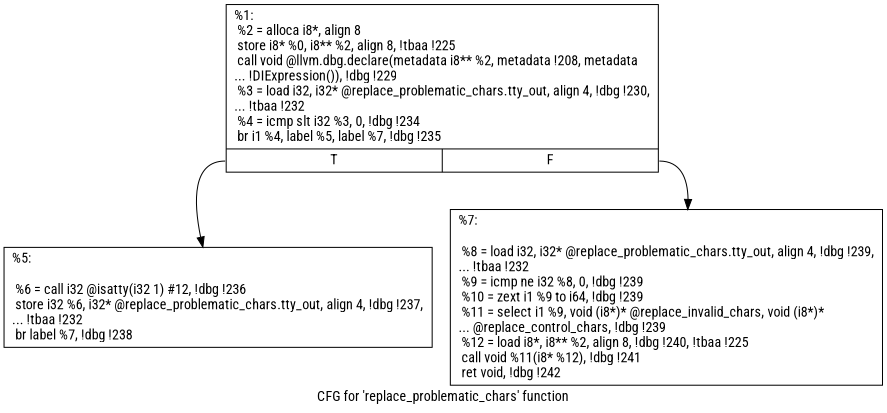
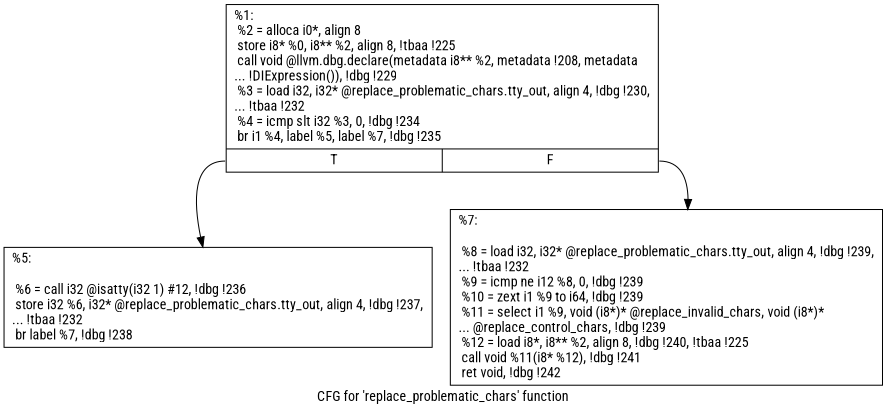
node "%1:": text "%2 = alloca i8*, align 8" -> "%2 = alloca i0*, align 8"
node "%7:": text "%9 = icmp ne i32 %8, 0, !dbg !239" -> "%9 = icmp ne i12 %8, 0, !dbg !239"
